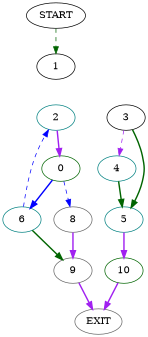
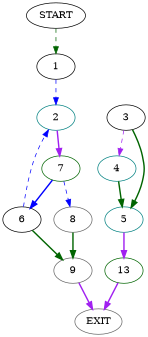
edge "1" -> "2": added
node "0": label "0" -> "7"
node "6": color teal -> black
edge "8" -> "9": color purple -> darkgreen
node "10": label "10" -> "13"
